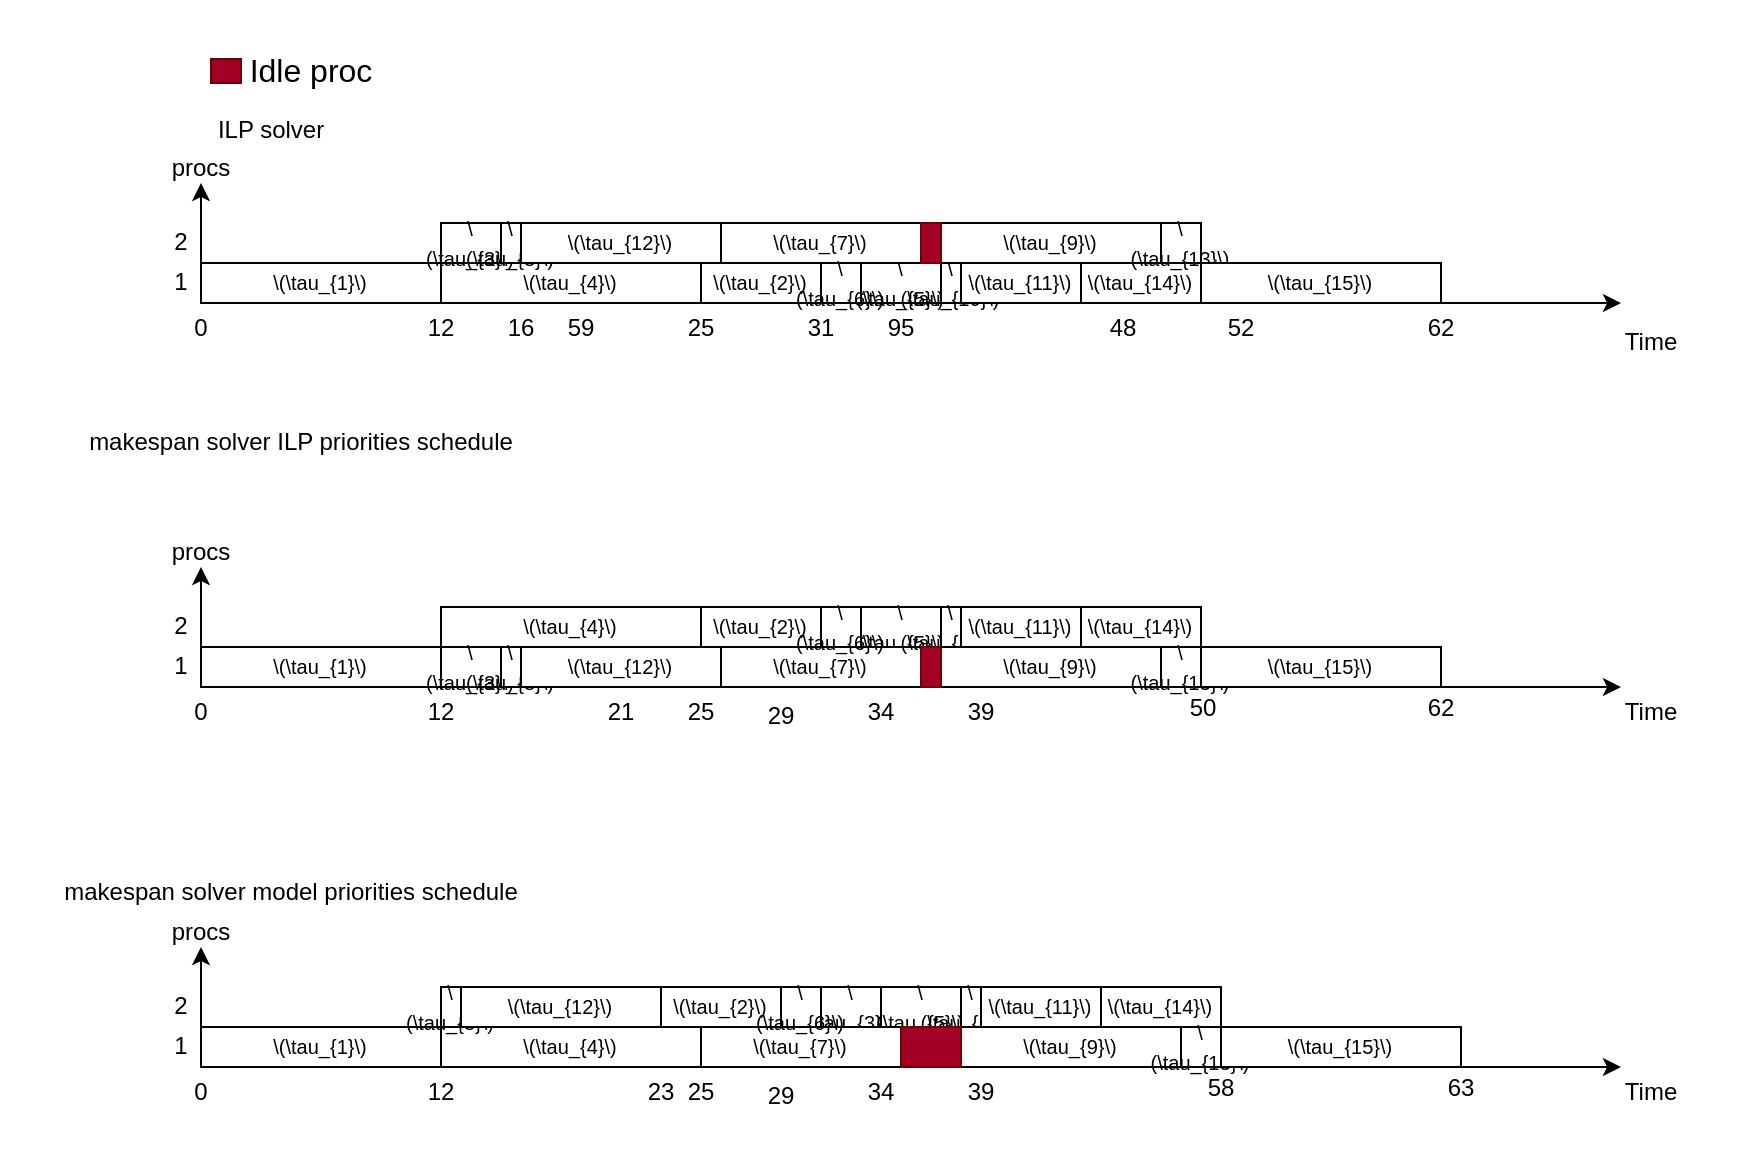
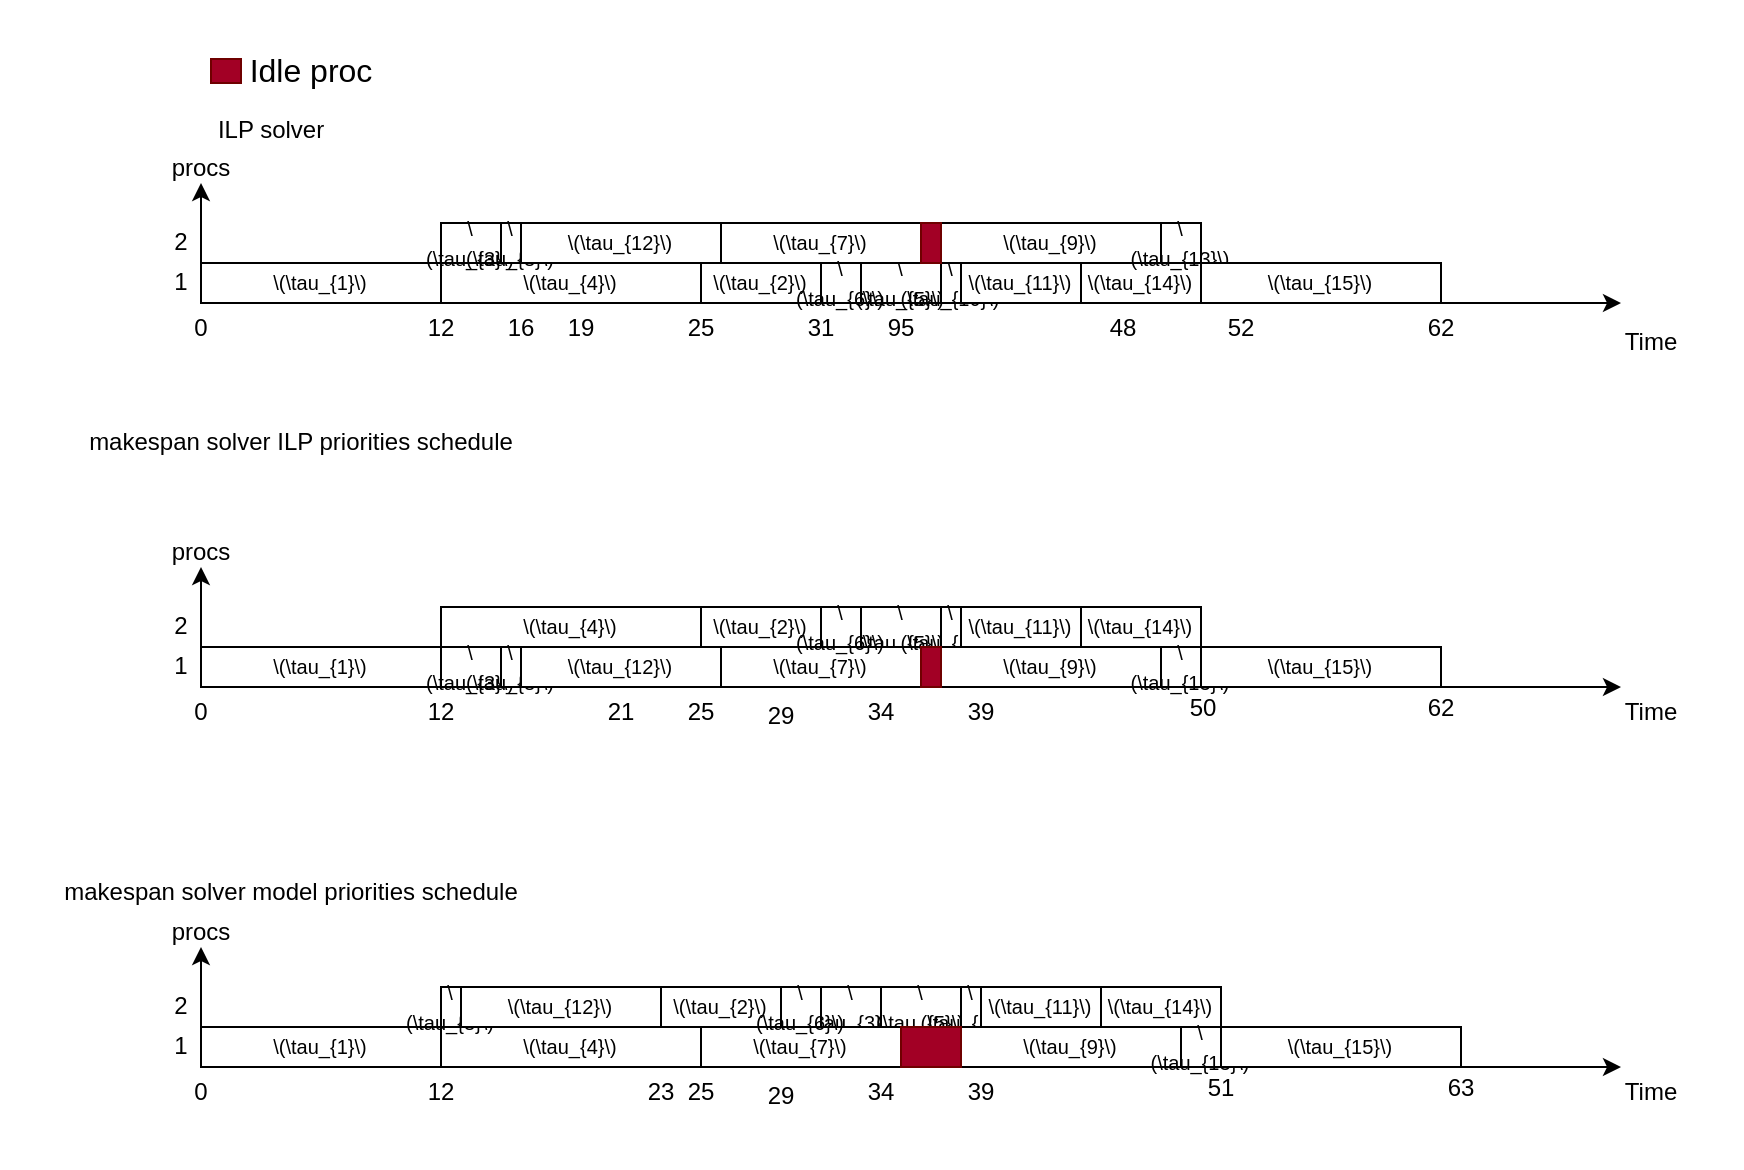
node "59": label "59" -> "19"
node "58": label "58" -> "51"
